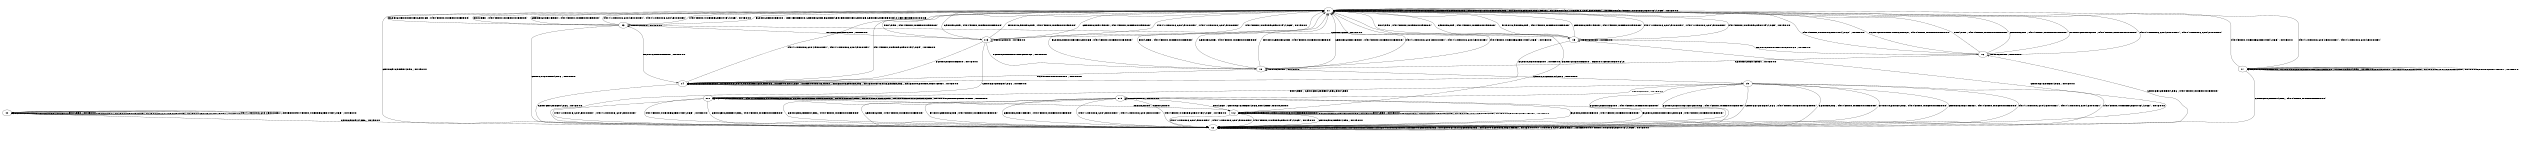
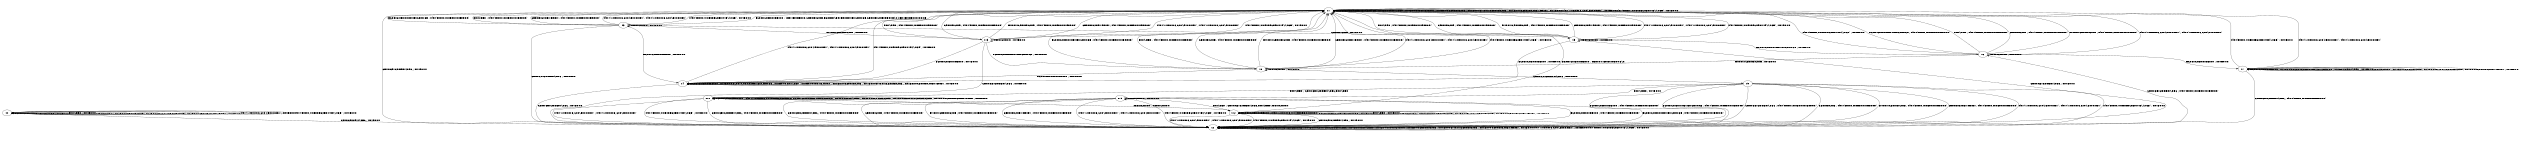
edge "s6" -> "s7": added, label "ECDH_CLIENT_HELLO / TIMEOUT"
edge "s6" -> "s8": label "CERTIFICATE_VERIFY / TIMEOUT" -> "EMPTY_CERTIFICATE / TIMEOUT"
edge "s9" -> "s19": label "APPLICATION / TIMEOUT" -> "FINISHED / TIMEOUT"
